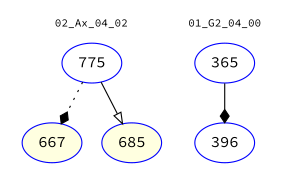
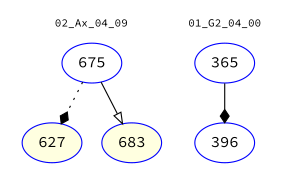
cluster "02_Ax_04_02": label "02_Ax_04_02" -> "02_Ax_04_09"
node "775": label "775" -> "675"
node "667": label "667" -> "627"
node "685": label "685" -> "683"
